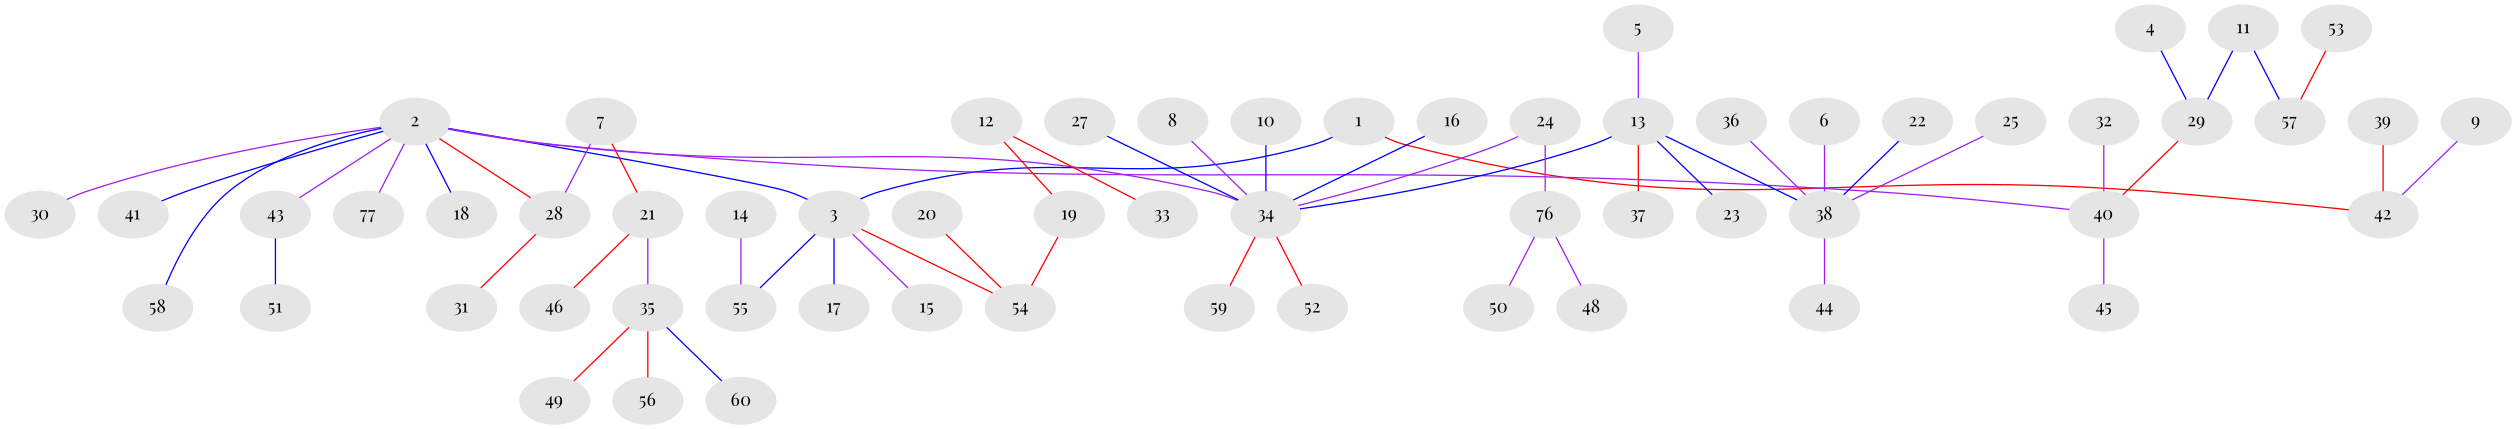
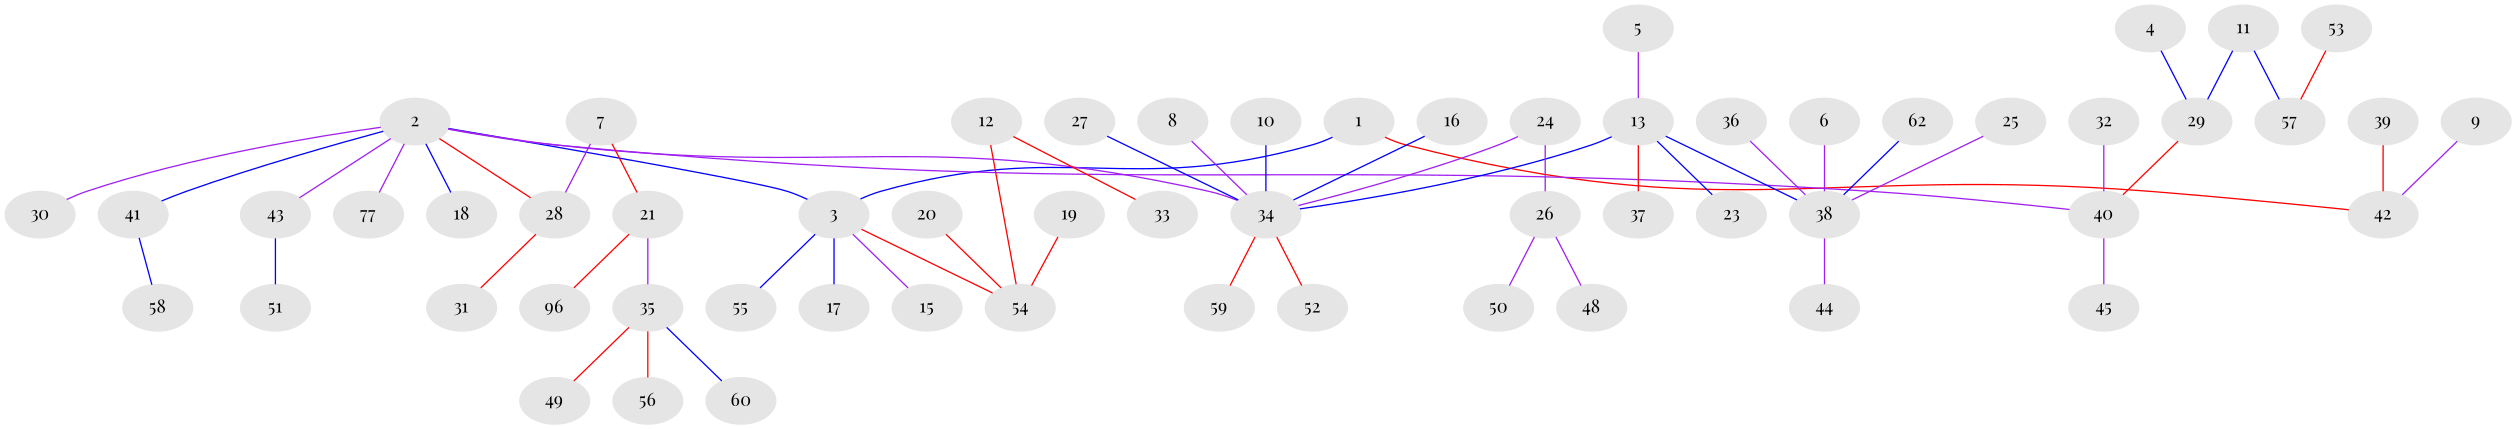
node "22": label "22" -> "62"
edge "12" -- "19": now "12" -- "54"
edge "2" -- "58": now "41" -- "58"
node "14": removed
node "76": label "76" -> "26"
node "46": label "46" -> "96"
